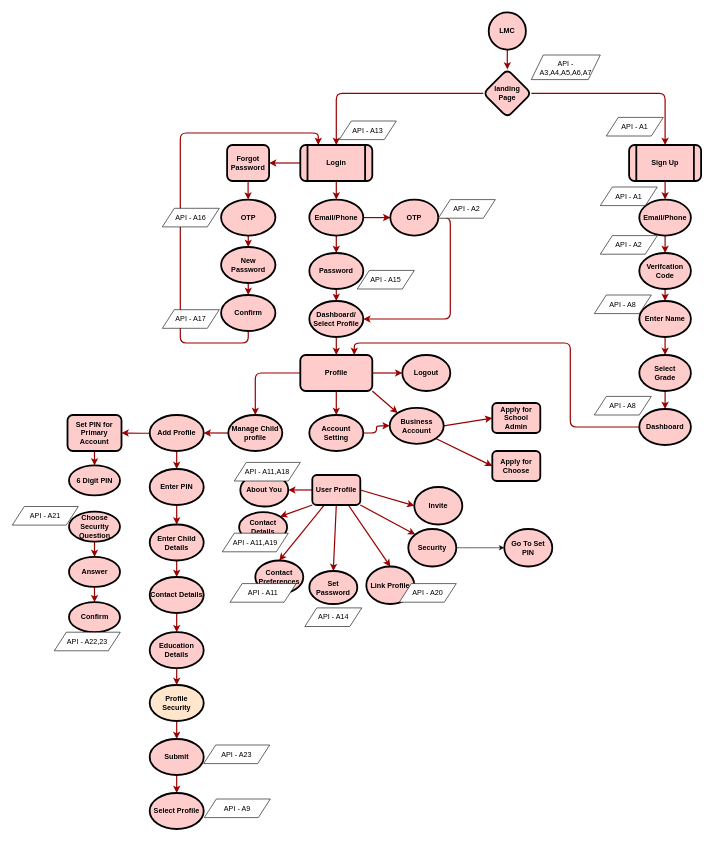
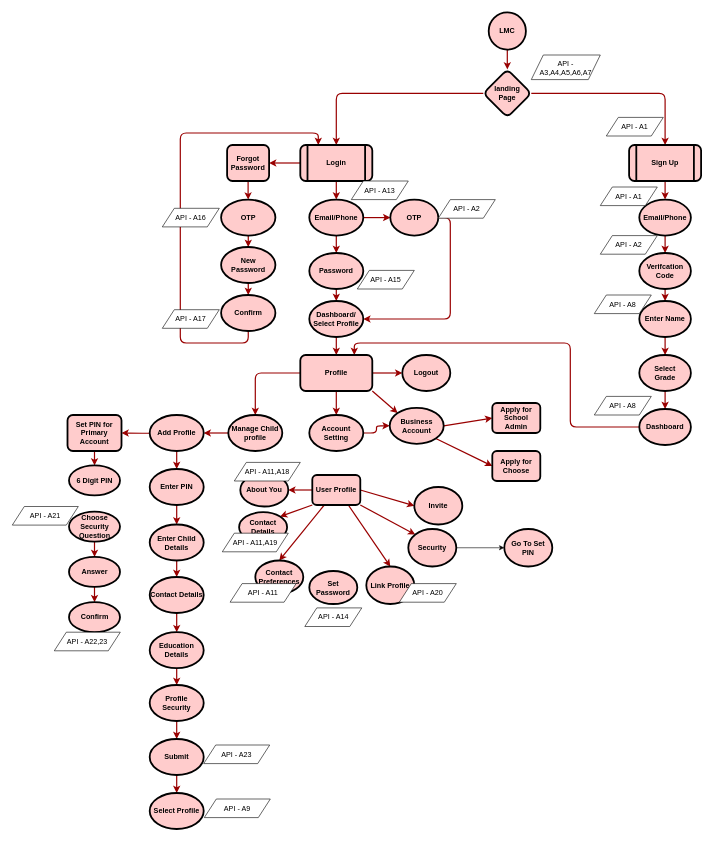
node "API - A13": moved (368, 130) -> (380, 190)
edge "User Profile" -> "Set Password": removed
node "Profile Security": fillcolor #ffe6cc -> #ffcccc
